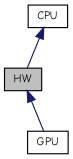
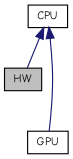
edge "GPU" -> "HW": now "GPU" -> "CPU"
